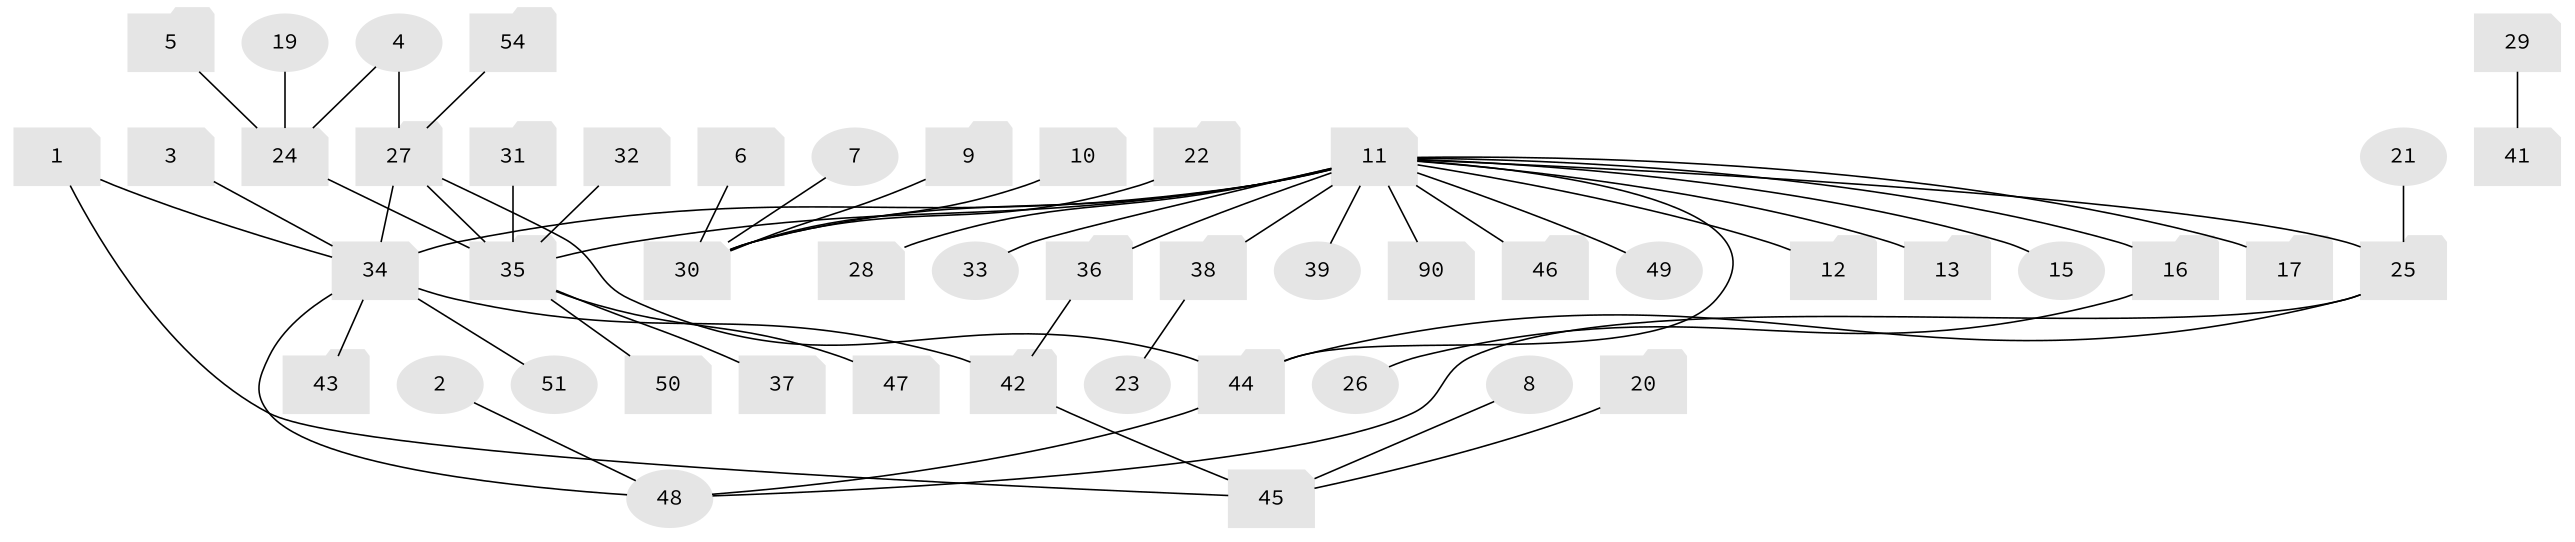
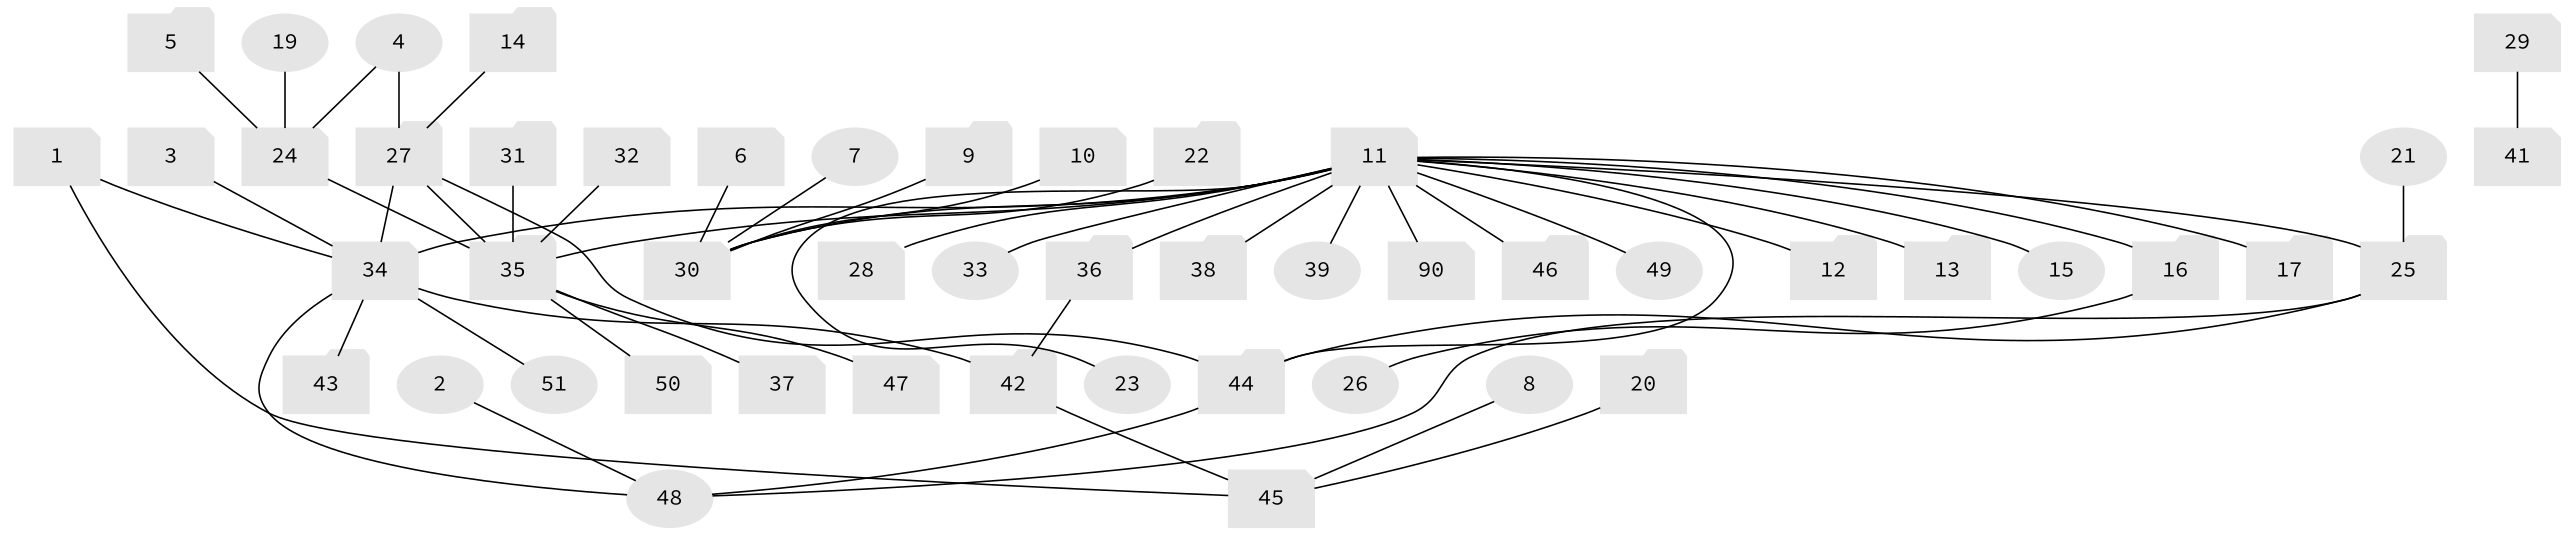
node "54": label "54" -> "14"
edge "38" -- "23": now "11" -- "23"
